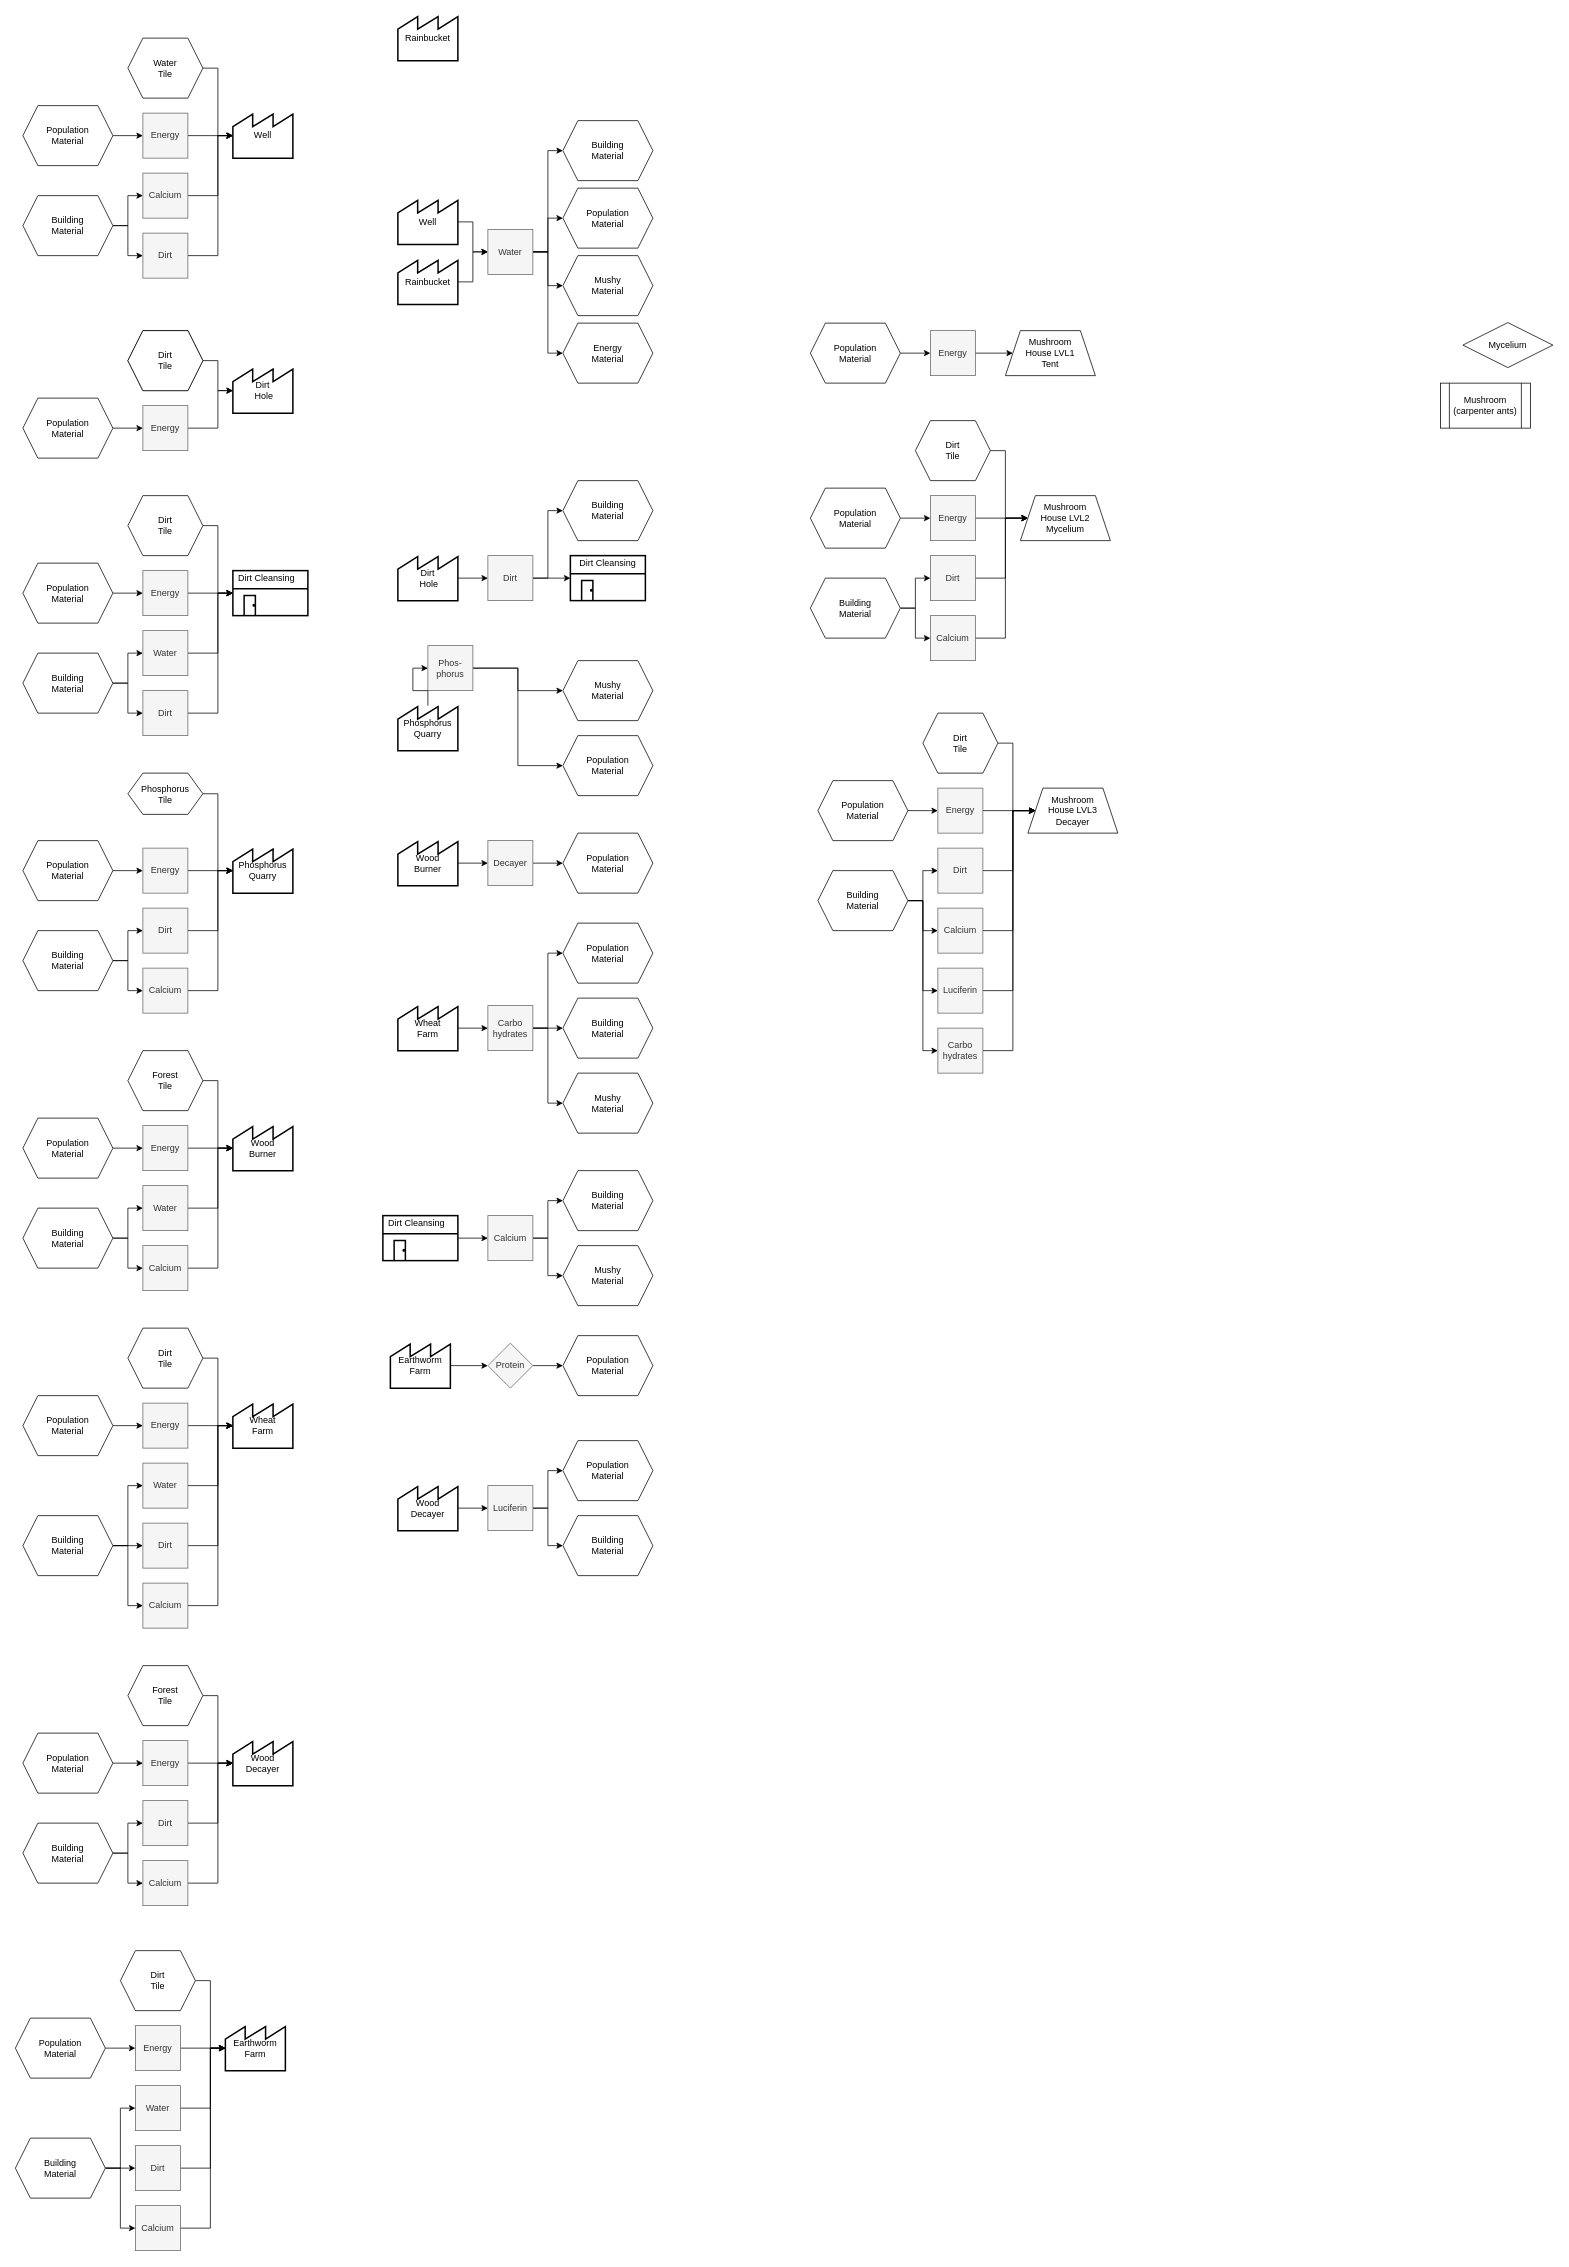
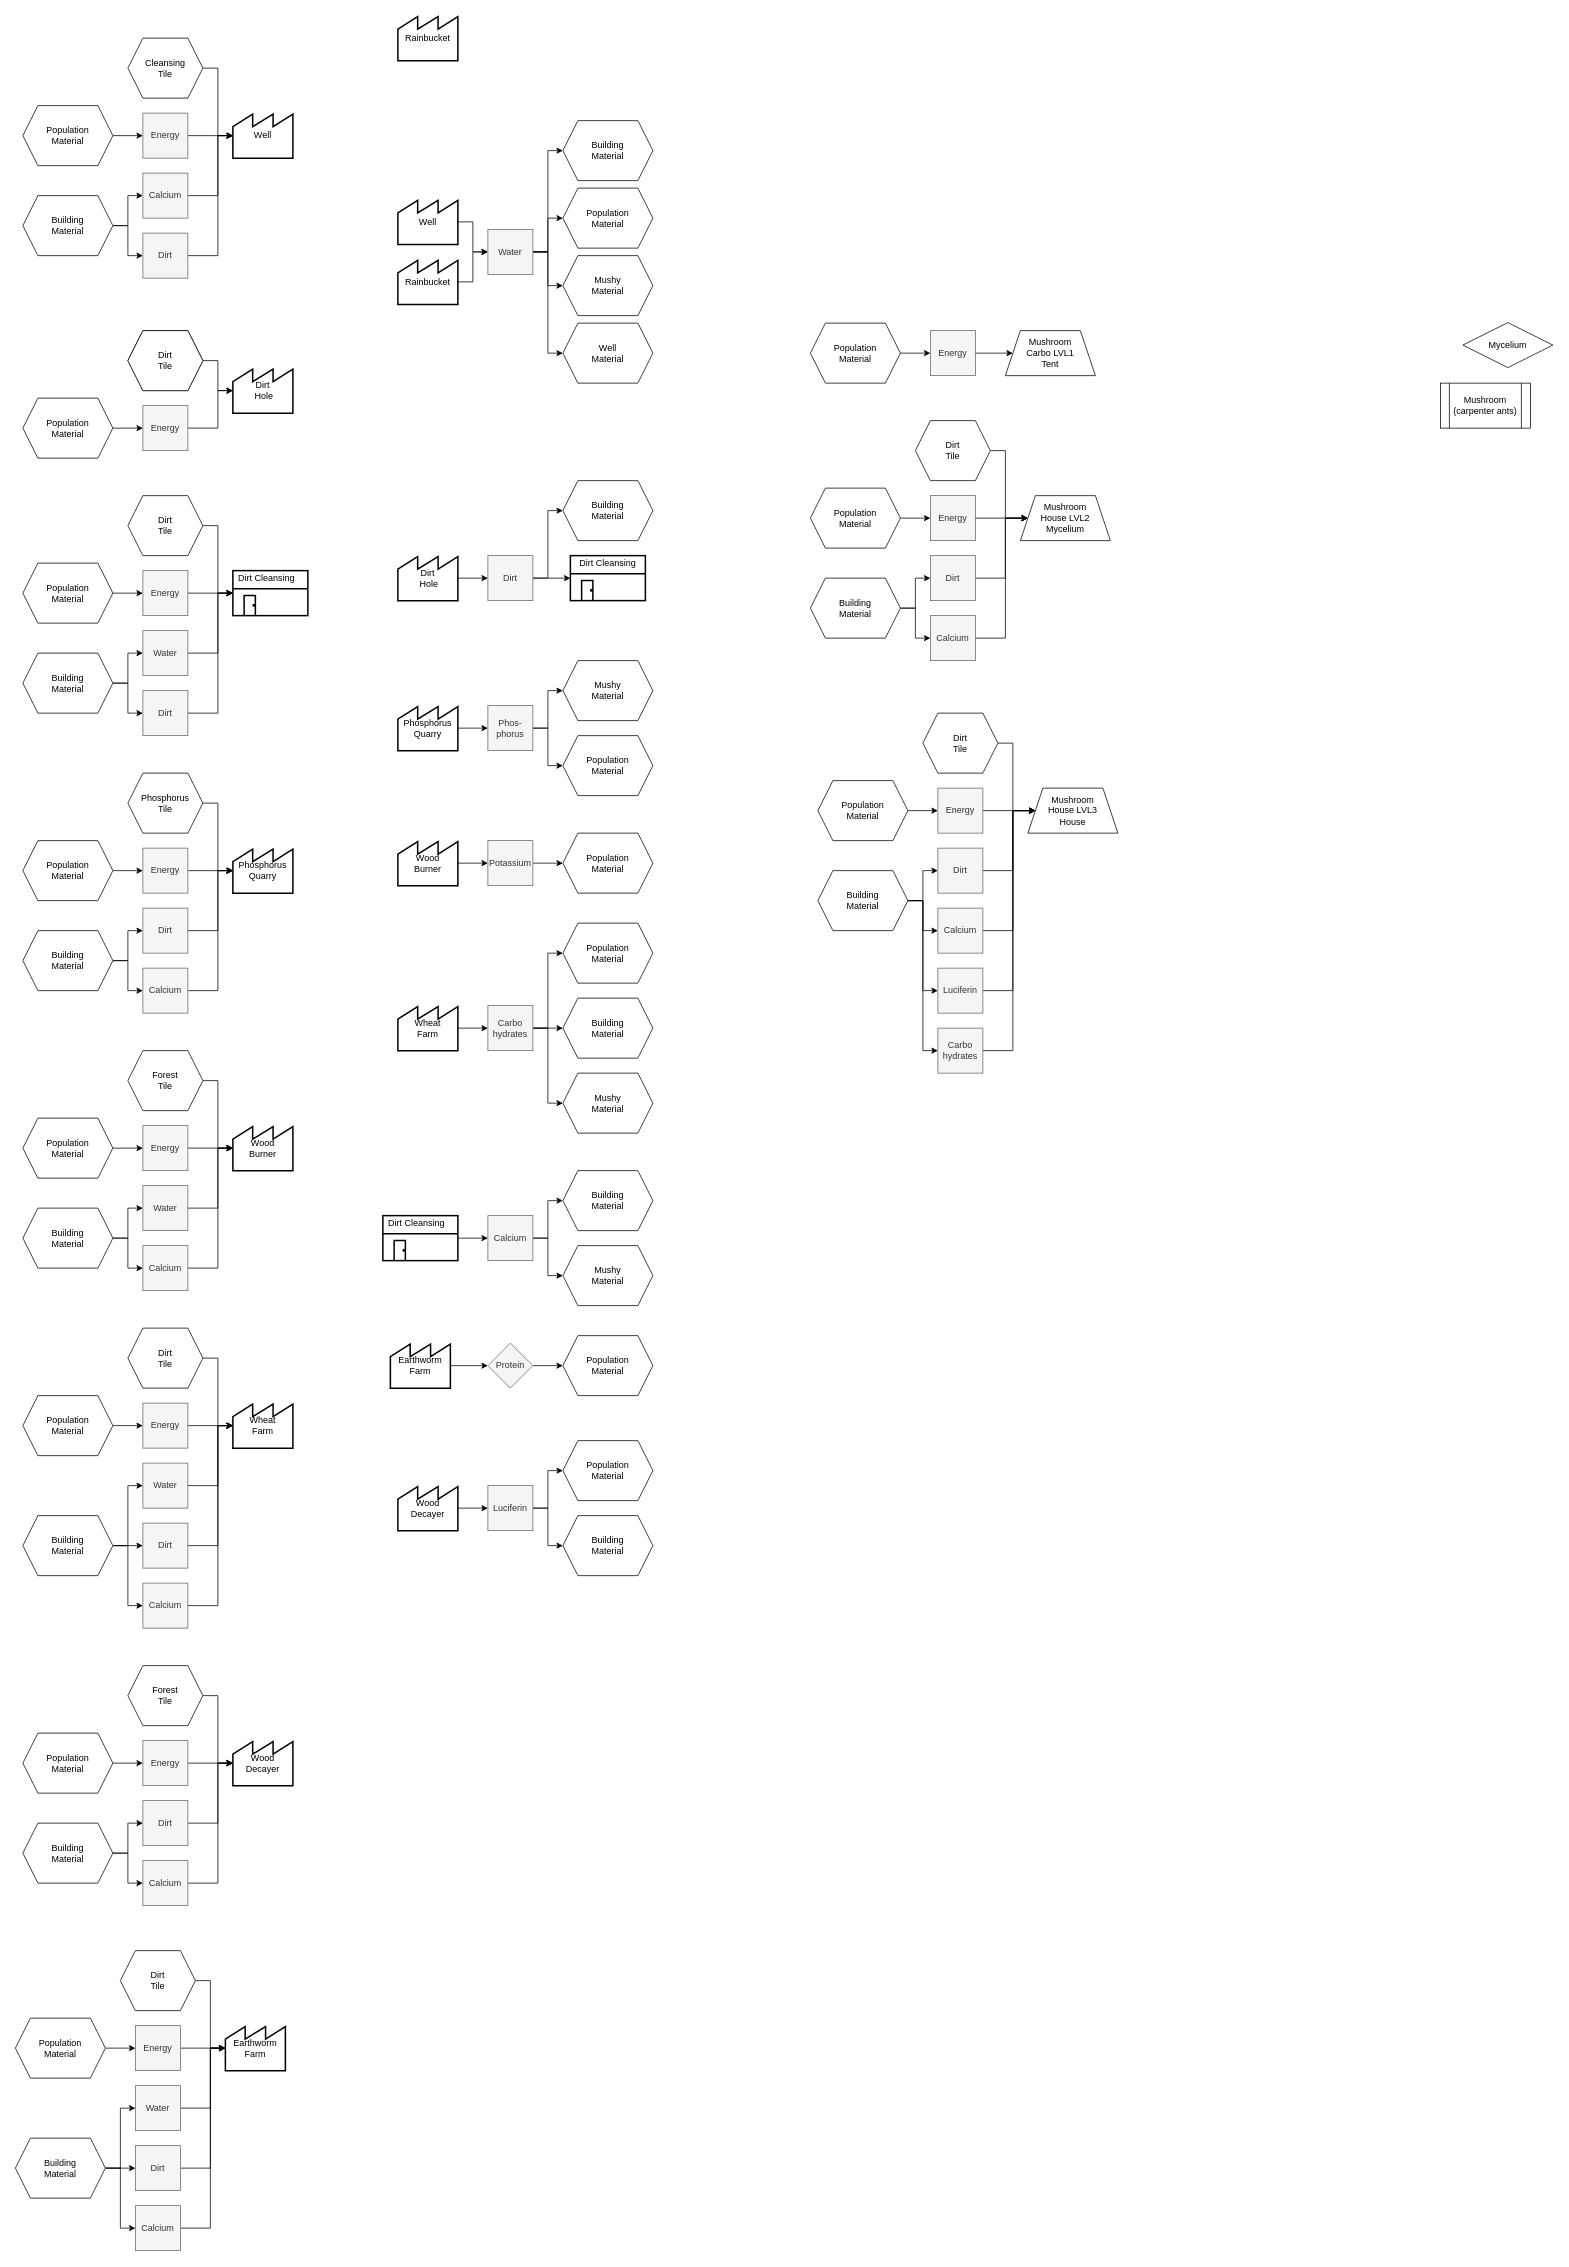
node "Water Tile": label "Water Tile" -> "Cleansing Tile"
node "Energy Material": label "Energy Material" -> "Well Material"
node "Mushroom House LVL1 Tent": label "Mushroom House LVL1 Tent" -> "Mushroom Carbo LVL1 Tent"
node "Phos-phorus": moved (450, 668) -> (510, 728)
node "Phosphorus Tile": size 75x41 -> 75x60
node "Mushroom House LVL3 Decayer": label "Mushroom House LVL3 Decayer" -> "Mushroom House LVL3 House"
node "Decayer": label "Decayer" -> "Potassium"
